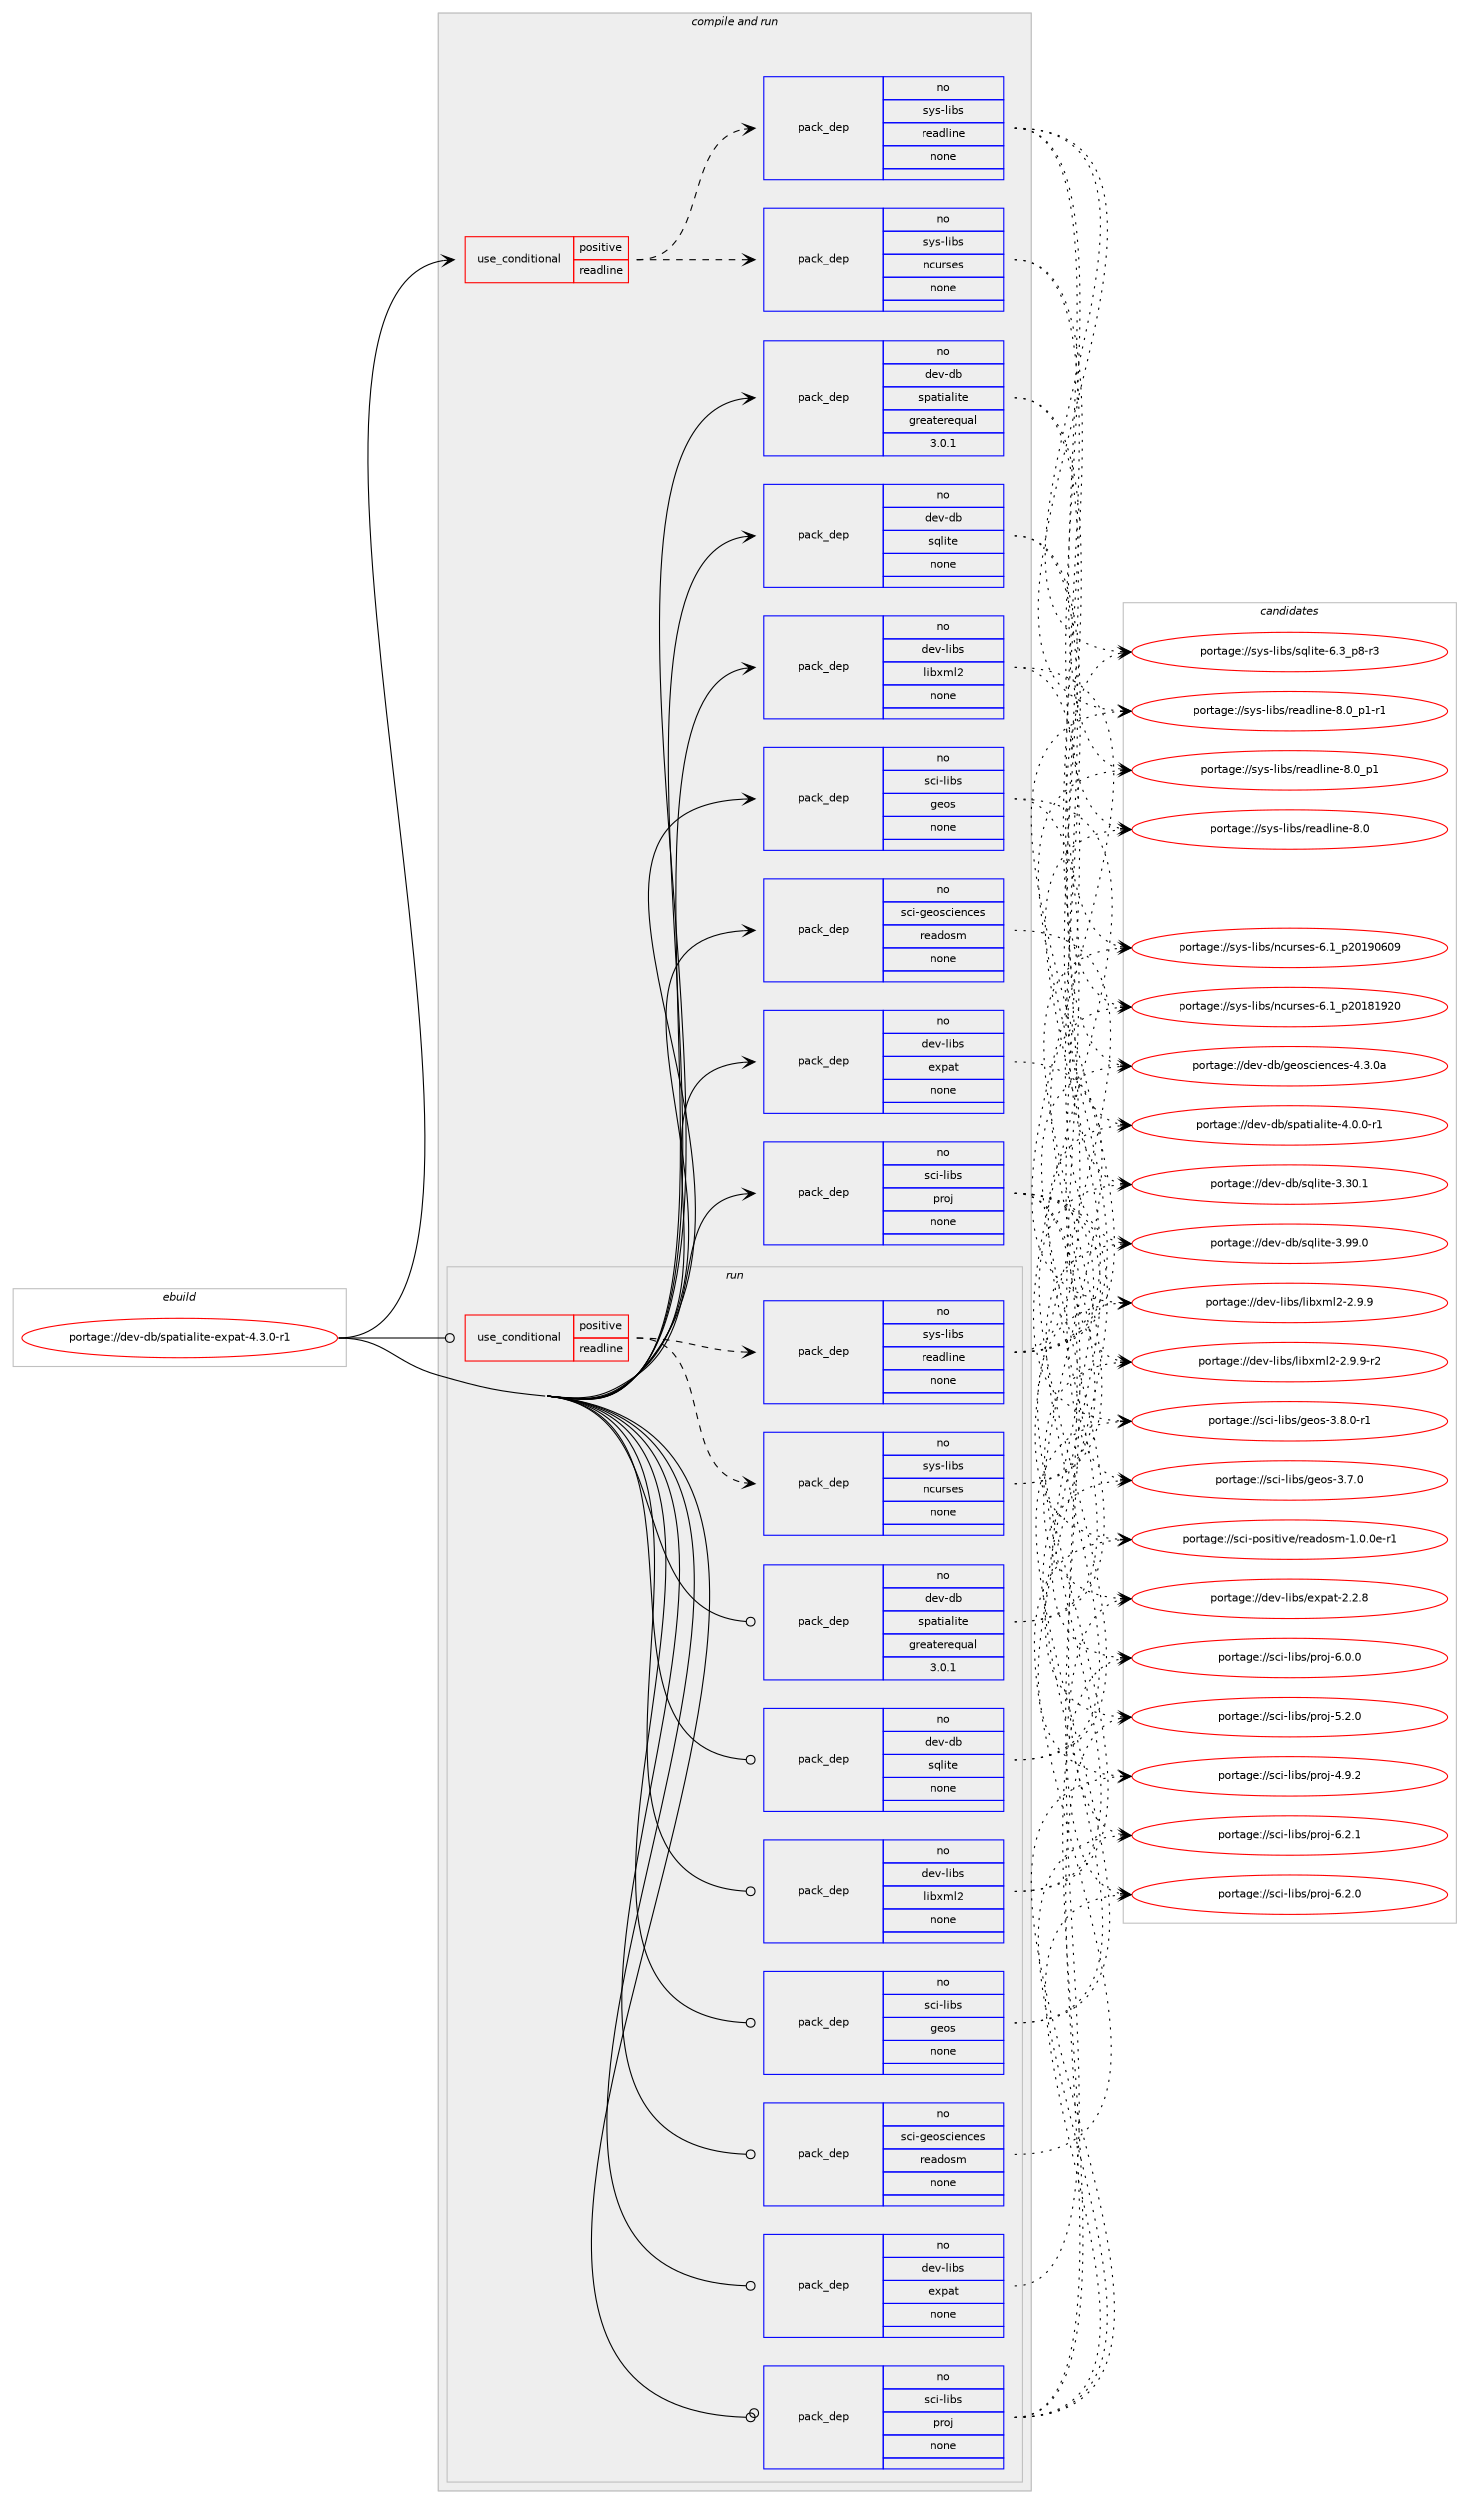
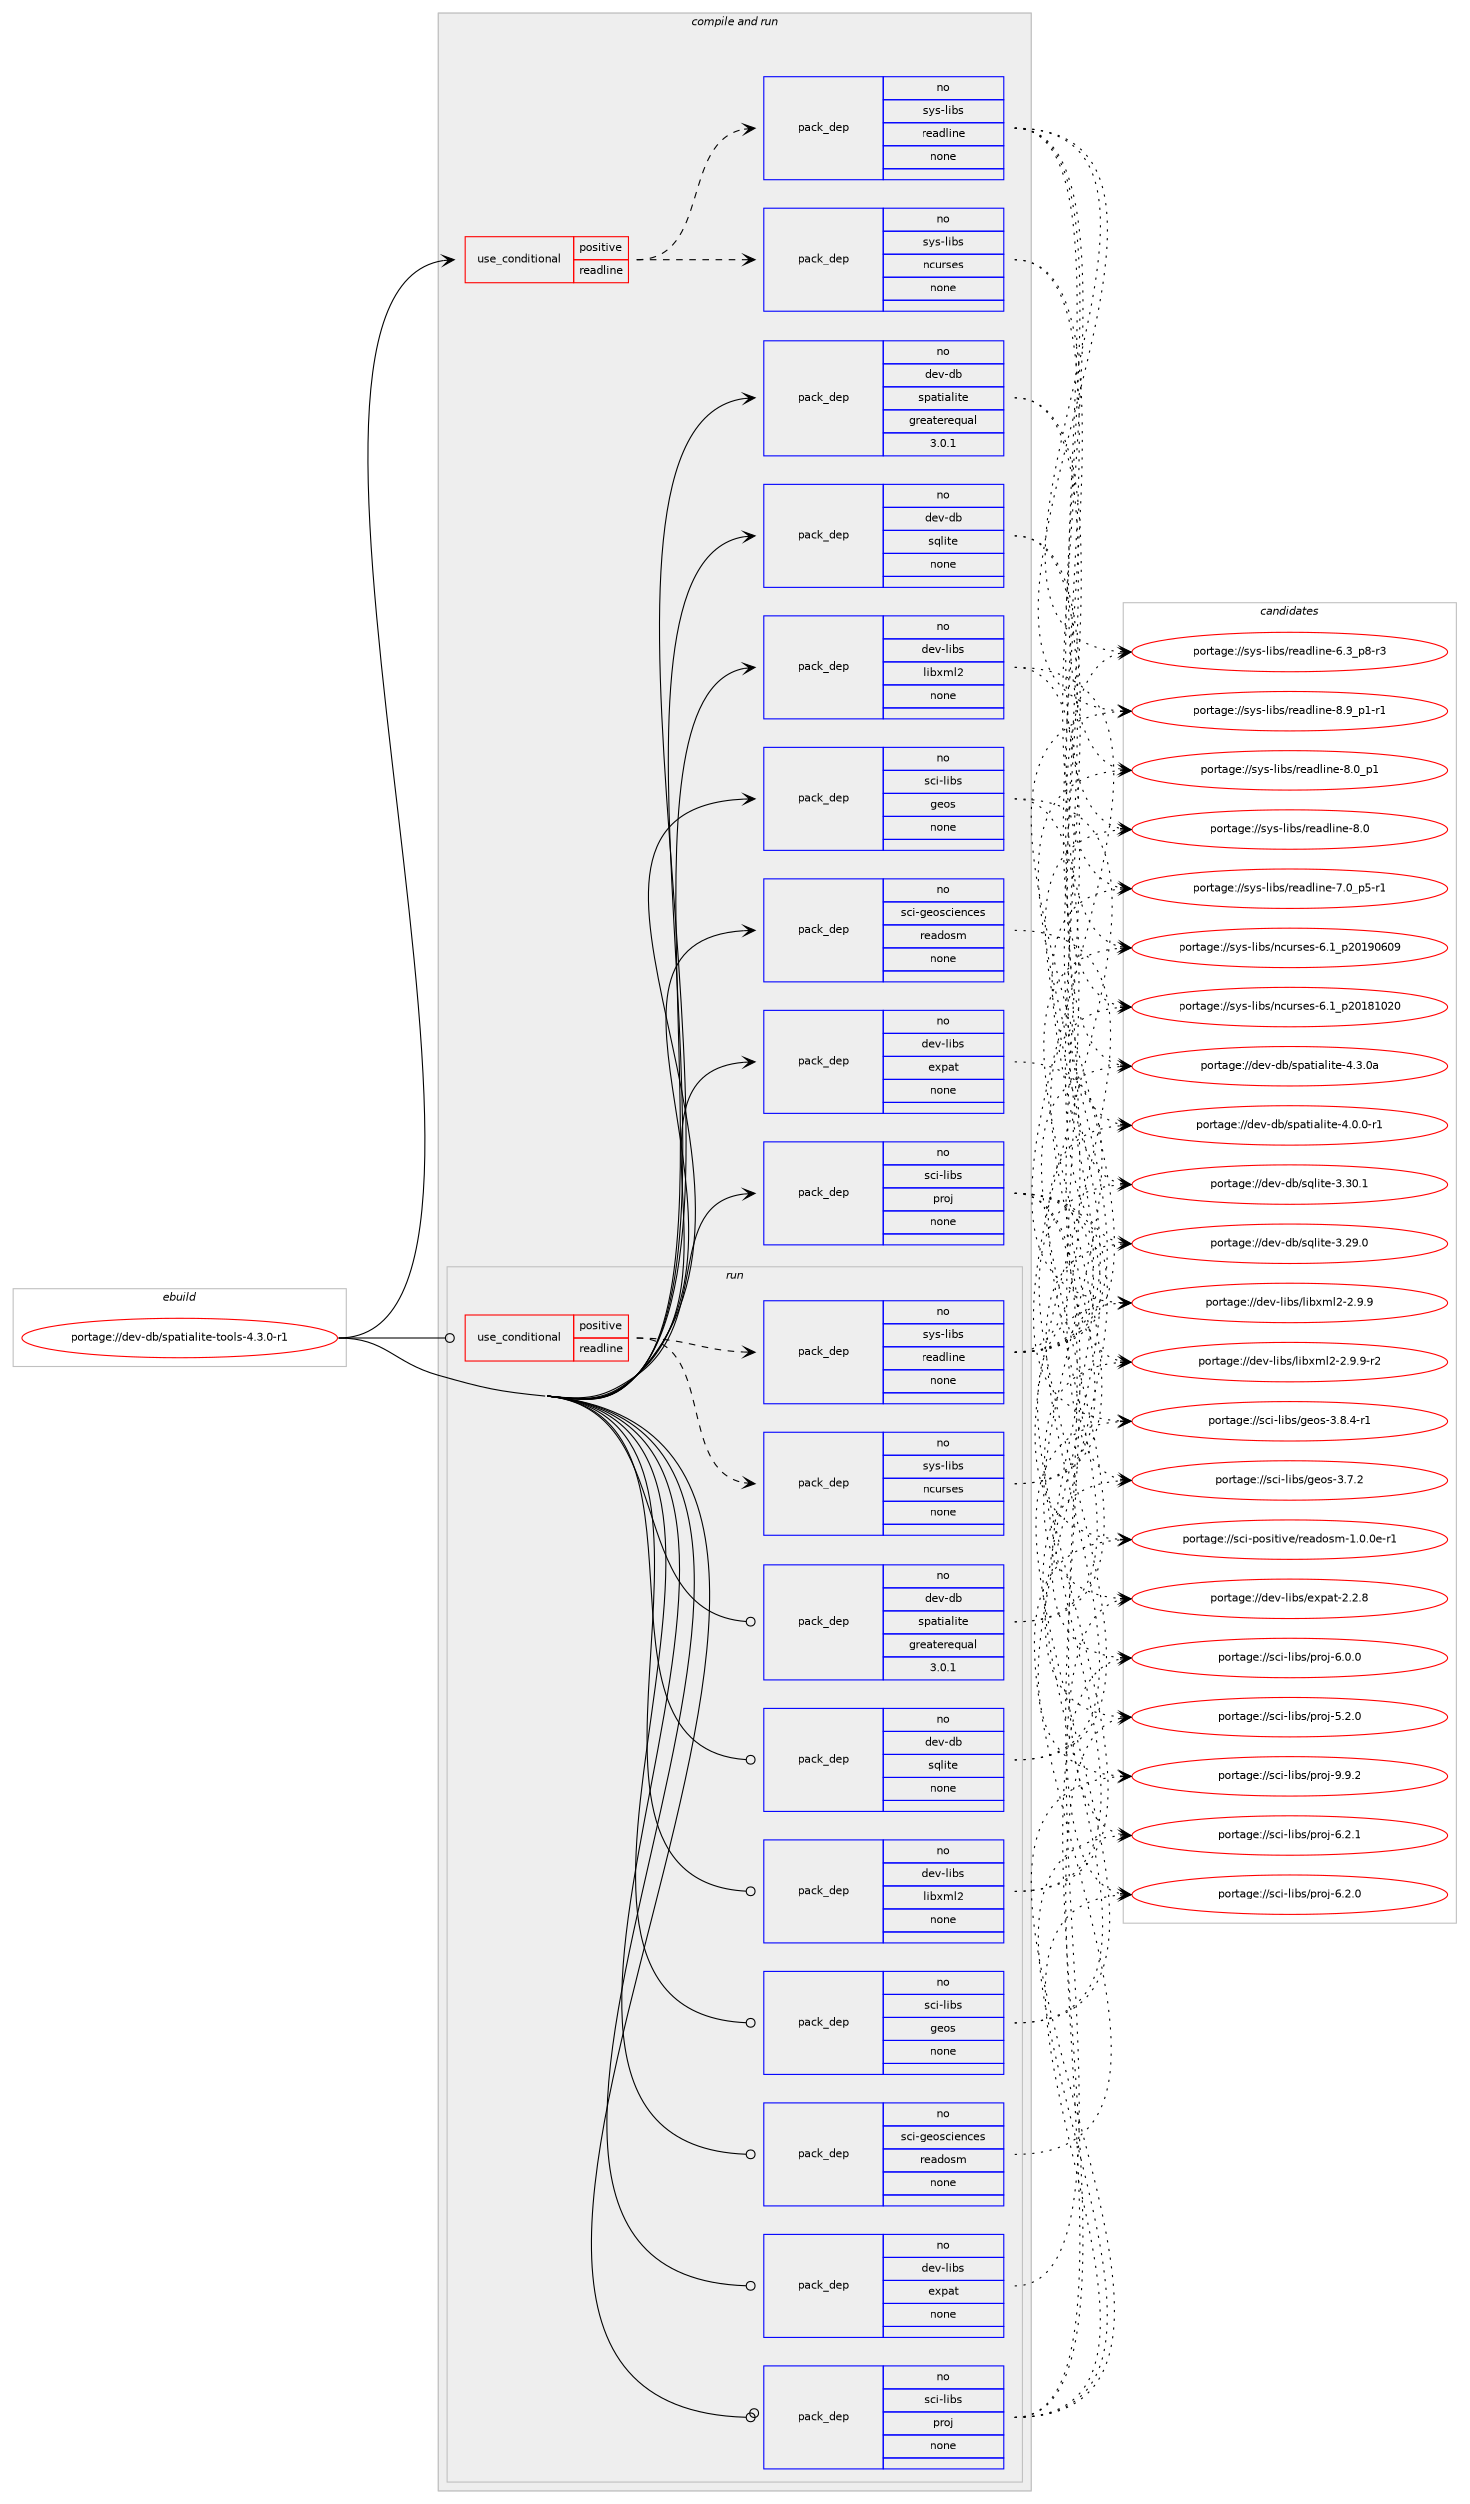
node "portage://sys-libs/sqlite-6.3_p8-r3": label "portage://sys-libs/sqlite-6.3_p8-r3" -> "portage://sys-libs/readline-6.3_p8-r3"
node "portage://sys-libs/readline-8.0_p1-r1": label "portage://sys-libs/readline-8.0_p1-r1" -> "portage://sys-libs/readline-8.9_p1-r1"
node "portage://sys-libs/readline-7.0_p5-r1": added
node "portage://sys-libs/ncurses-6.1_p20181920": label "portage://sys-libs/ncurses-6.1_p20181920" -> "portage://sys-libs/ncurses-6.1_p20181020"
node "portage://dev-db/geosciences-4.3.0a": label "portage://dev-db/geosciences-4.3.0a" -> "portage://dev-db/spatialite-4.3.0a"
node "portage://dev-db/sqlite-3.99.0": label "portage://dev-db/sqlite-3.99.0" -> "portage://dev-db/sqlite-3.29.0"
node "portage://dev-db/spatialite-expat-4.3.0-r1": label "portage://dev-db/spatialite-expat-4.3.0-r1" -> "portage://dev-db/spatialite-tools-4.3.0-r1"
node "portage://sci-libs/geos-3.8.0-r1": label "portage://sci-libs/geos-3.8.0-r1" -> "portage://sci-libs/geos-3.8.4-r1"
node "portage://sci-libs/geos-3.7.0": label "portage://sci-libs/geos-3.7.0" -> "portage://sci-libs/geos-3.7.2"
node "portage://sci-libs/proj-4.9.2": label "portage://sci-libs/proj-4.9.2" -> "portage://sci-libs/proj-9.9.2"
